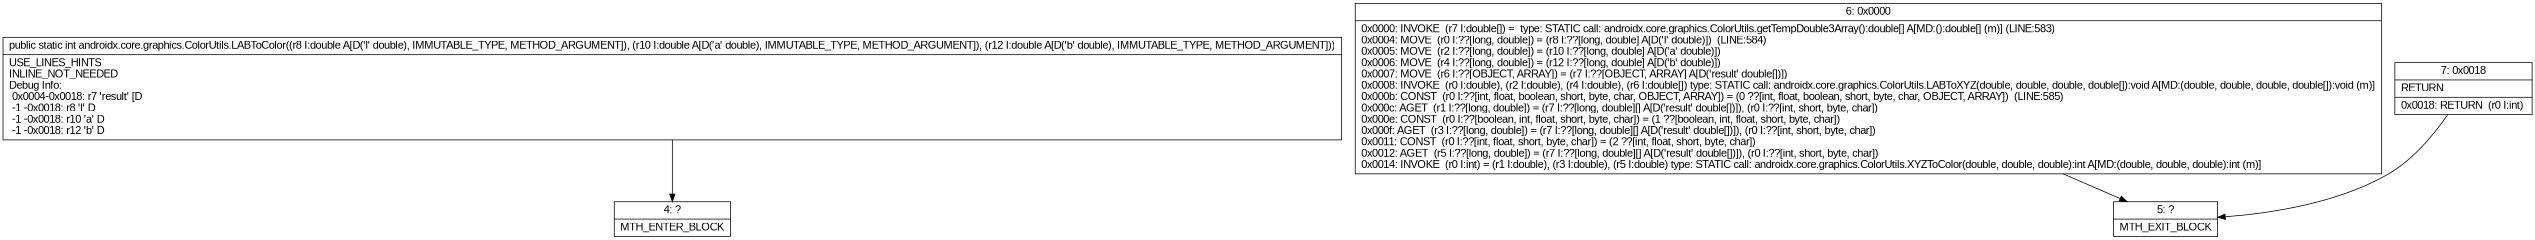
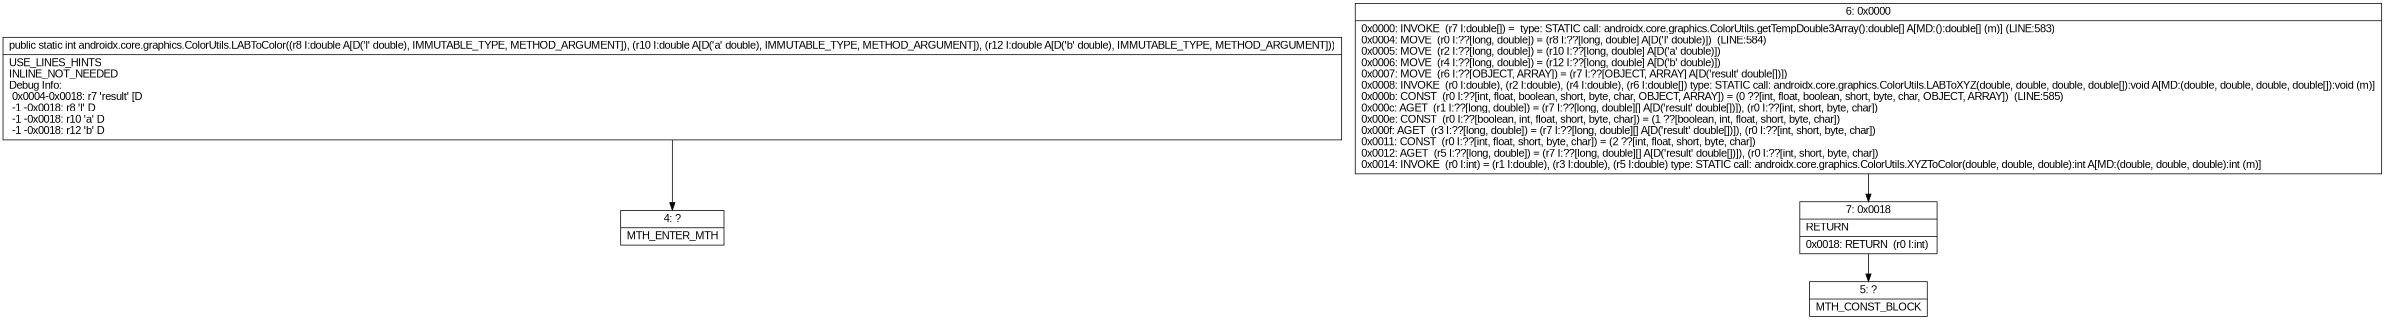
edge "6: 0x0000" -> "5: ?": now "6: 0x0000" -> "7: 0x0018"
node "4: ?": text "MTH_ENTER_BLOCK" -> "MTH_ENTER_MTH"
node "5: ?": text "MTH_EXIT_BLOCK" -> "MTH_CONST_BLOCK"
